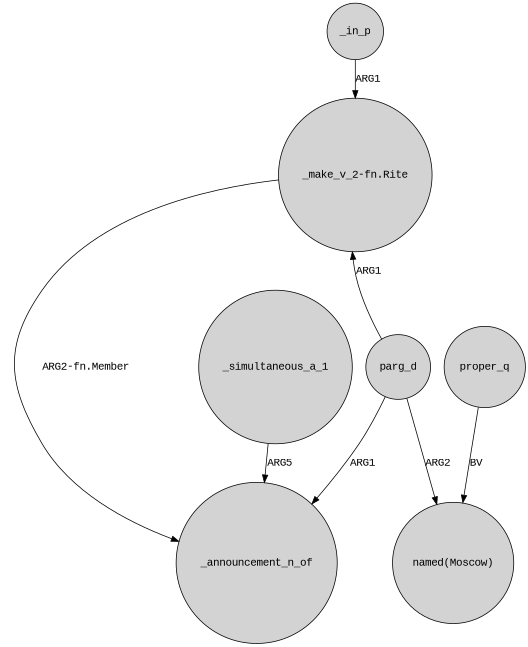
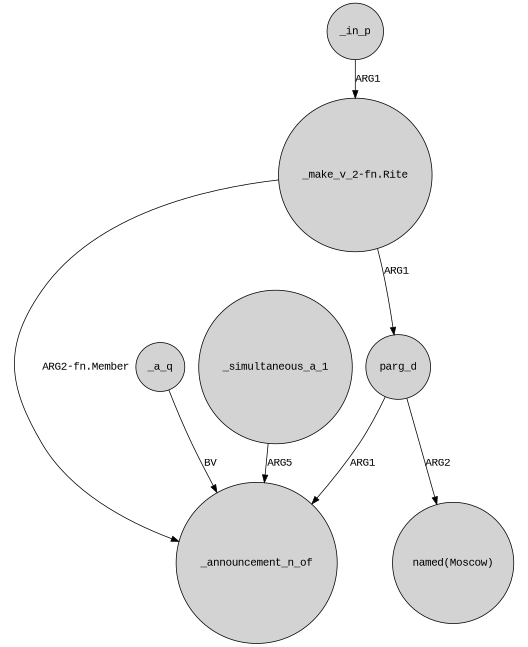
edge "parg_d" -> "_make_v_2-fn.Rite": reversed
node "_a_q": added
node "proper_q": removed
